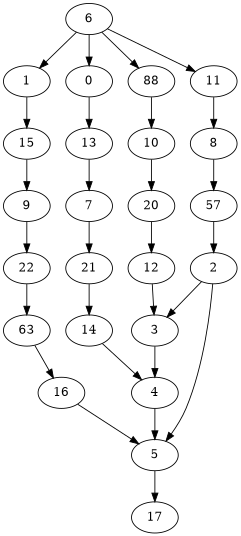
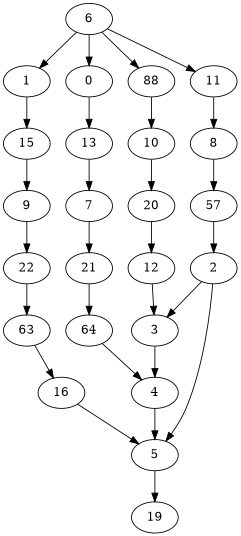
node "14": label "14" -> "64"
node "17": label "17" -> "19"
